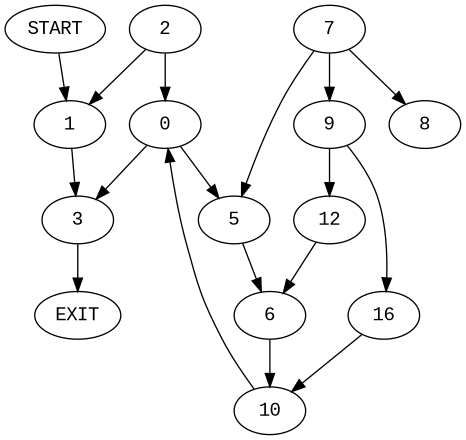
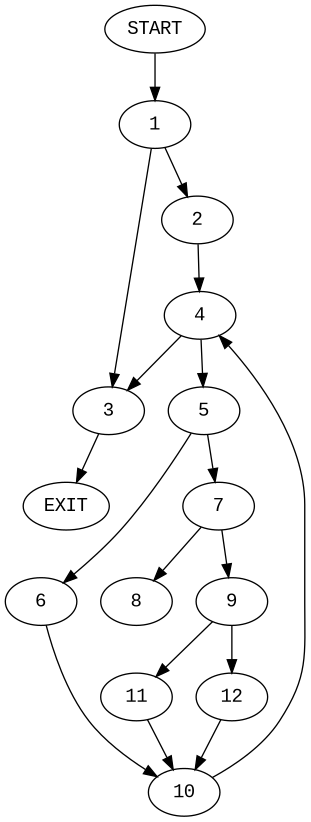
edge "2" -> "1": reversed
edge "7" -> "5": reversed
node "0": label "0" -> "4"
edge "12" -> "6": now "12" -> "10"
node "16": label "16" -> "11"
